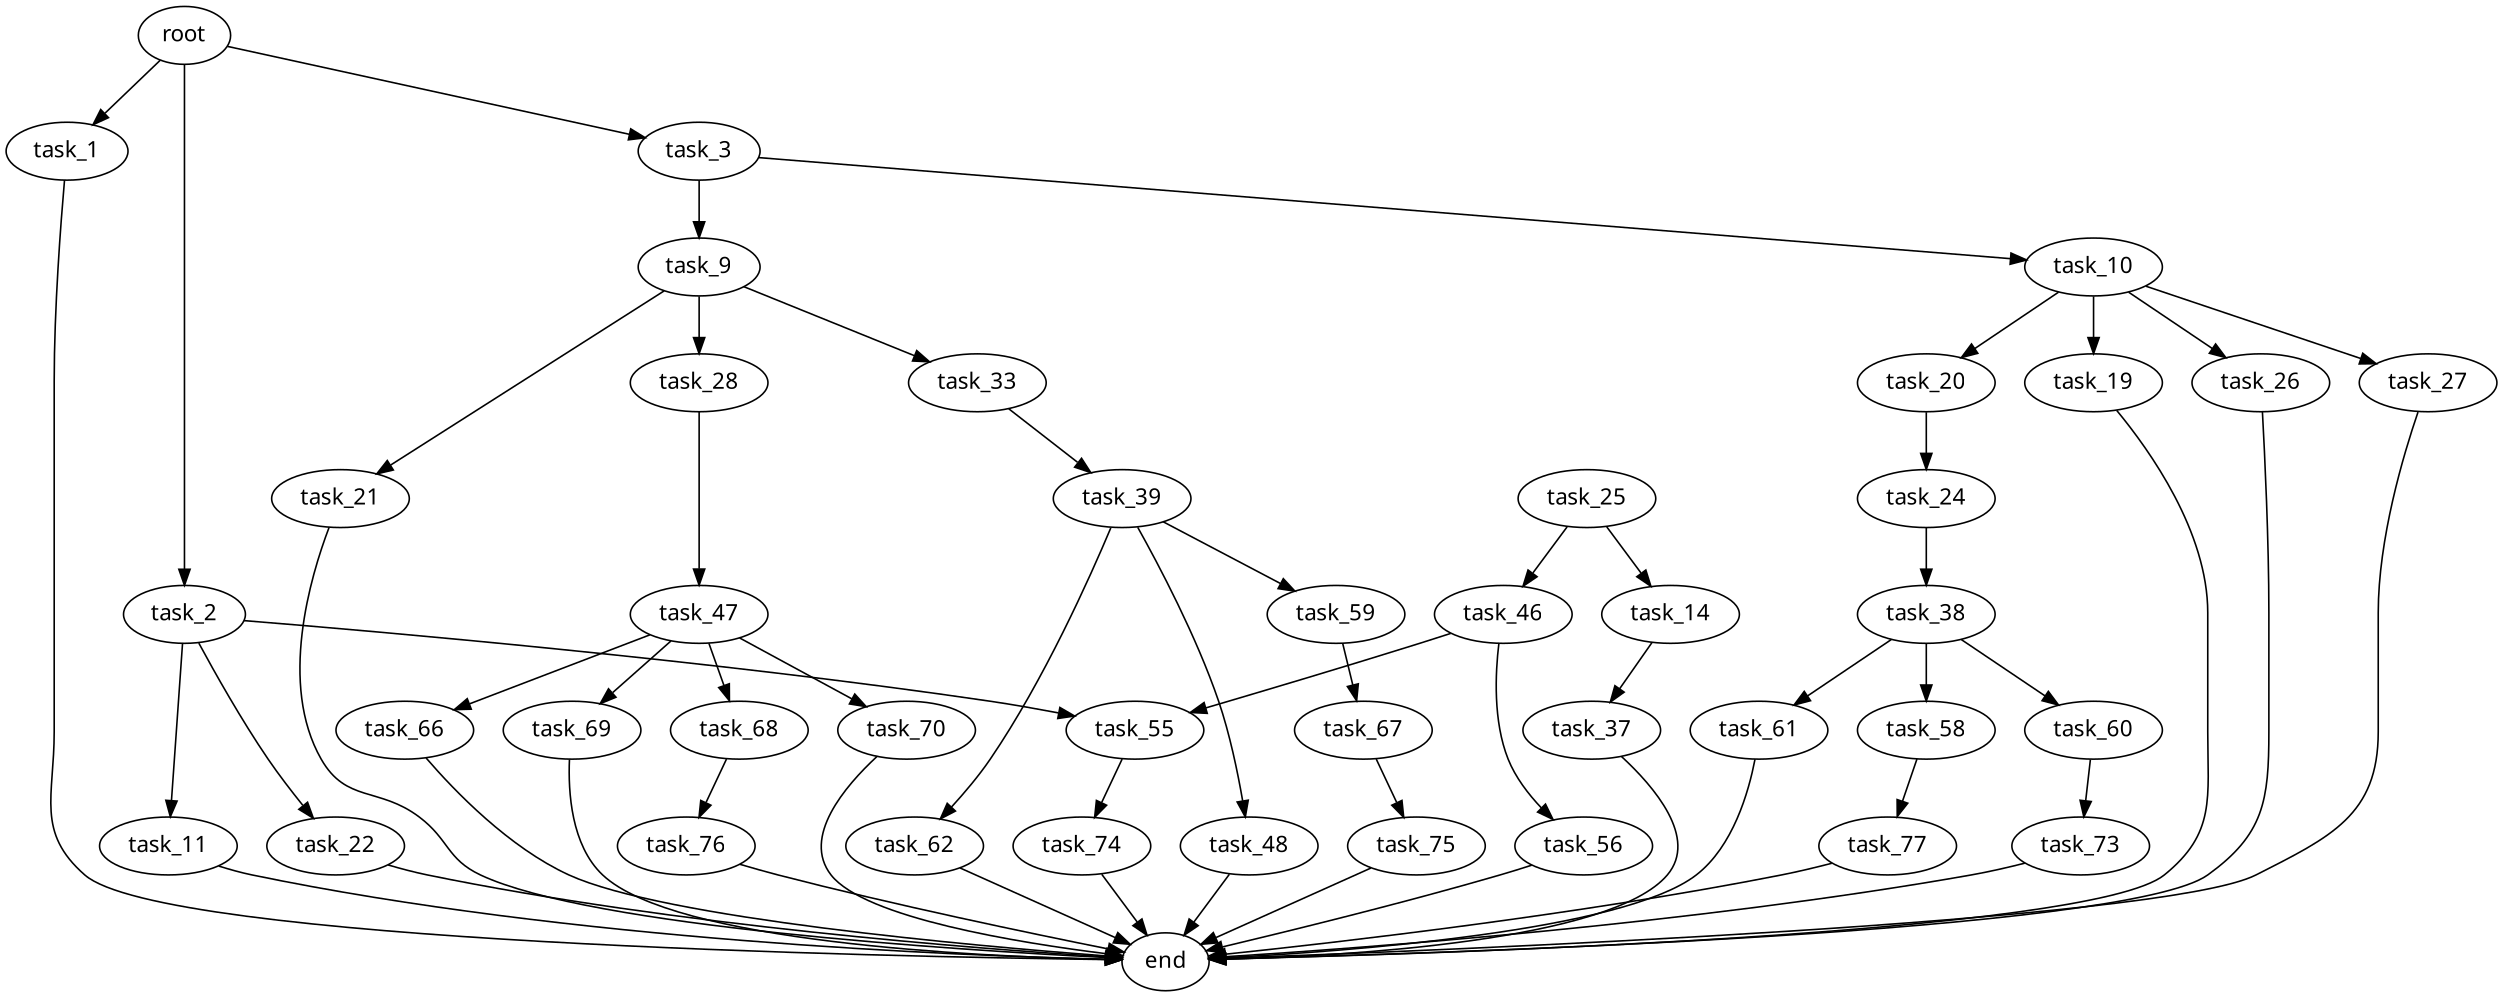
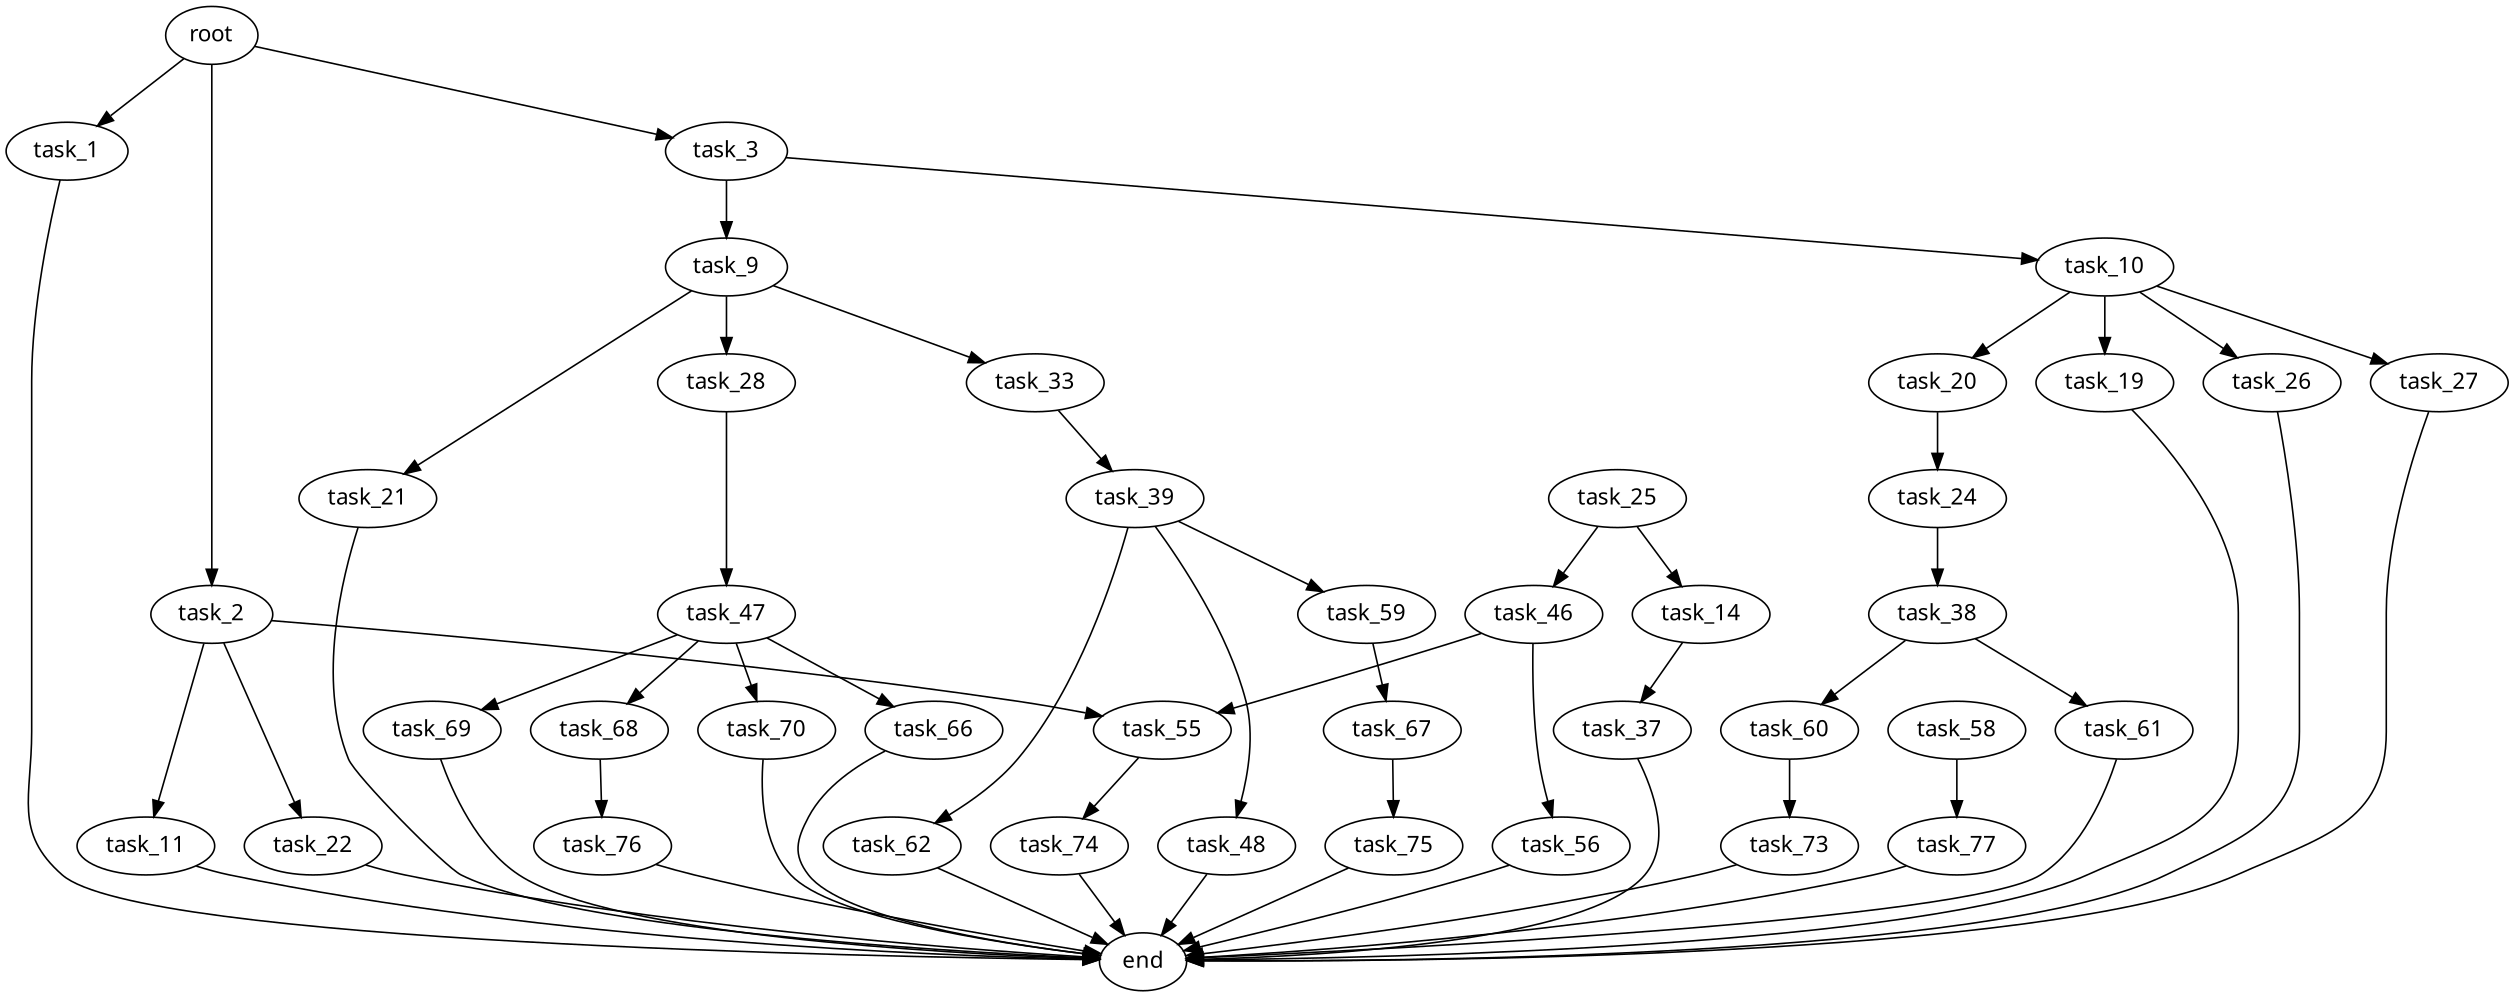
edge "task_38" -> "task_58": removed
